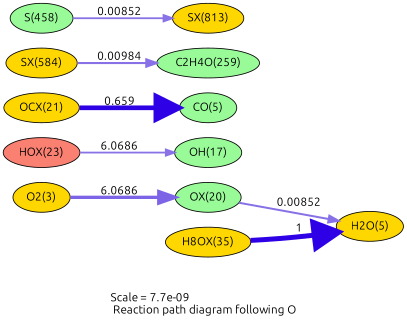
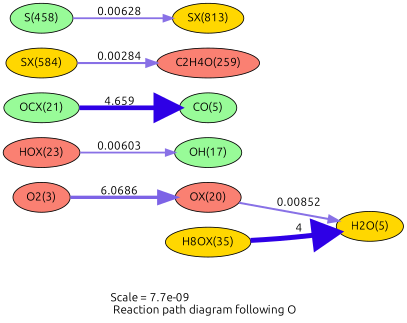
edge "S(458)" -> "SX(813)": label " 0.00852" -> " 0.00628"
edge "SX(584)" -> "C2H4O(259)": label " 0.00984" -> " 0.00284"
node "C2H4O(259)": fillcolor palegreen -> salmon
edge "OCX(21)" -> "CO(5)": label " 0.659" -> " 4.659"
node "OCX(21)": fillcolor gold -> palegreen
edge "HOX(23)" -> "OH(17)": label " 6.0686" -> " 0.00603"
node "O2(3)": fillcolor gold -> salmon
node "OX(20)": fillcolor palegreen -> salmon
edge "H8OX(35)" -> "H2O(5)": label " 1" -> " 4"
